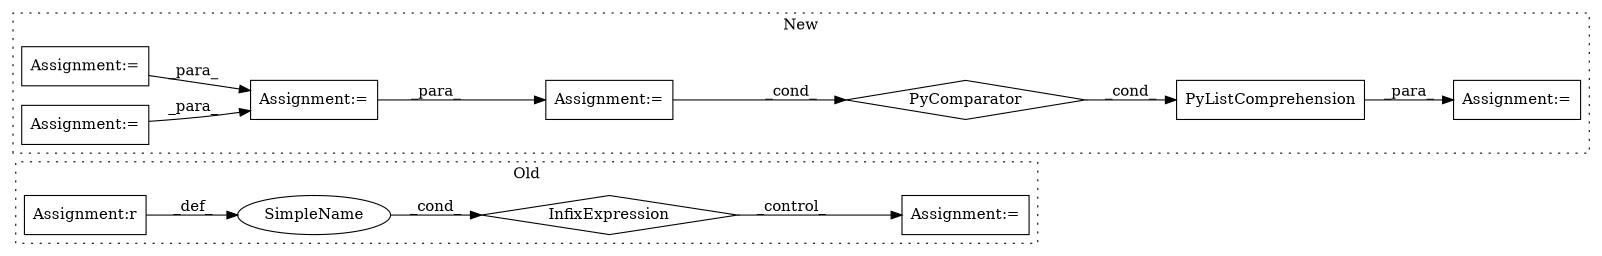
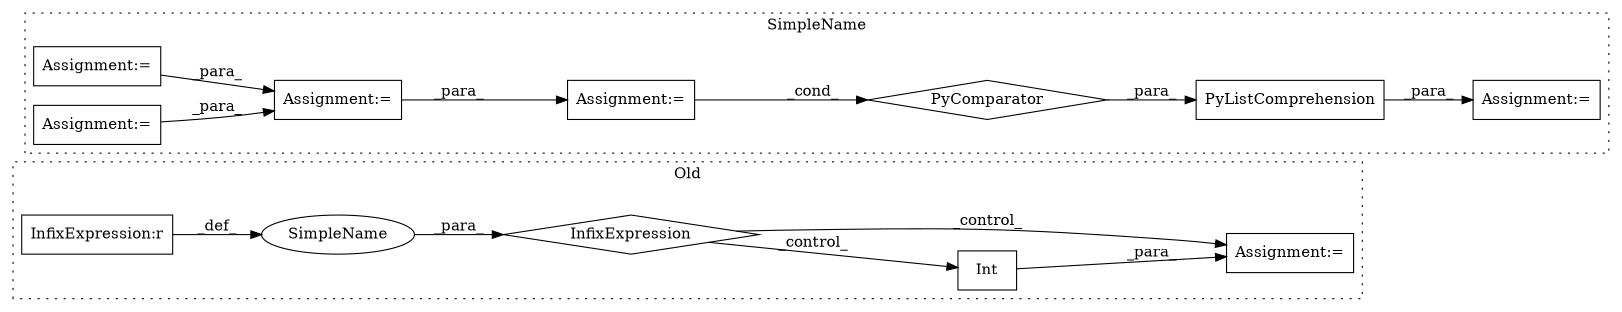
cluster "New": label "New" -> "SimpleName"
edge "PyComparator" -> "PyListComprehension": label "_cond_" -> "_para_"
edge "SimpleName" -> "InfixExpression": label "_cond_" -> "_para_"
node "Assignment:r": label "Assignment:r" -> "InfixExpression:r"
node "Int": added
